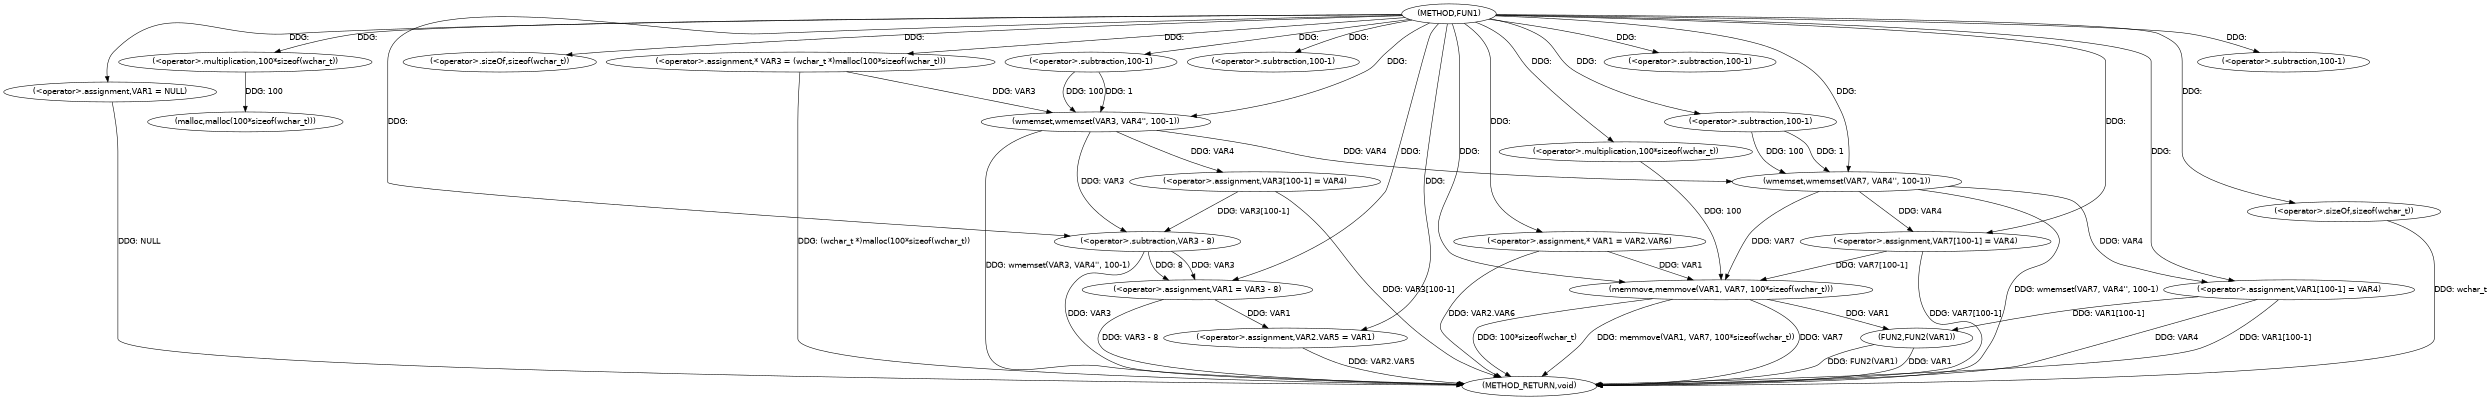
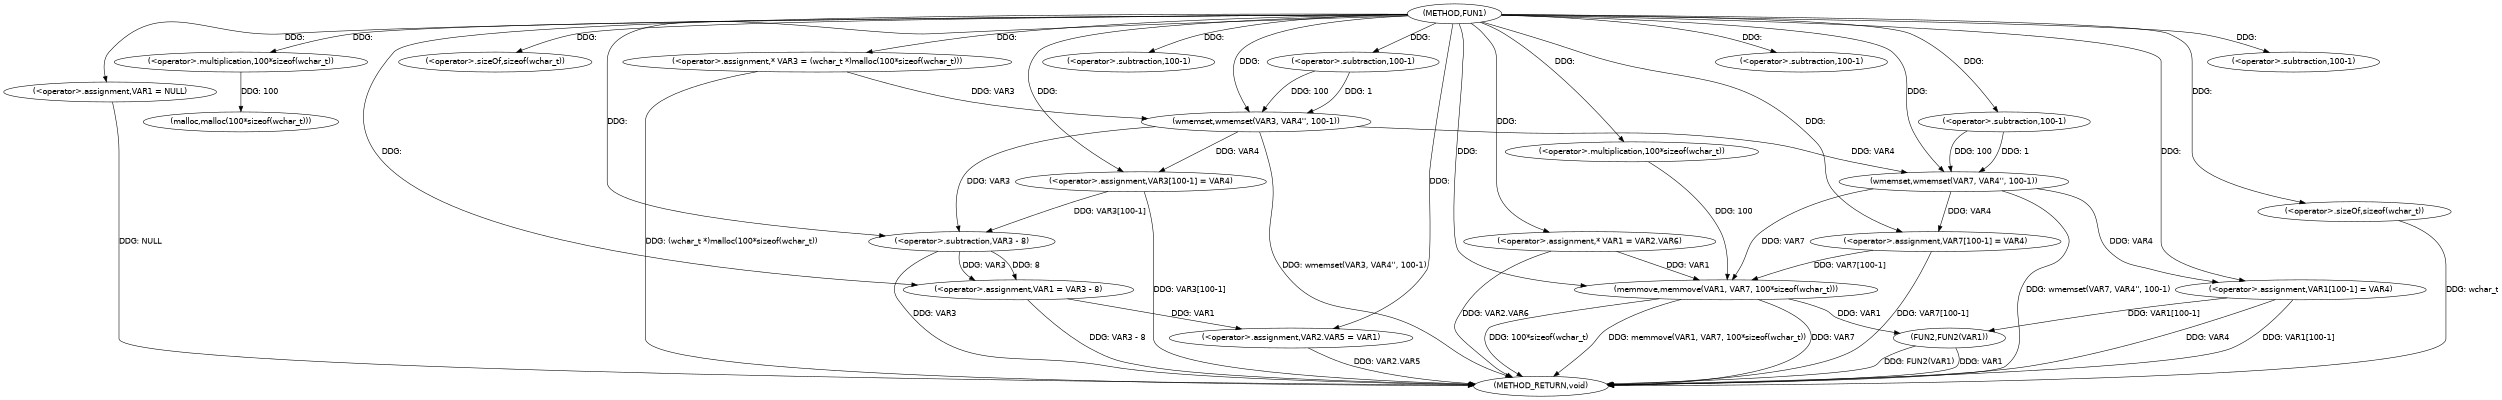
edge "(METHOD,FUN1)" -> "(<operator>.assignment,VAR3[100-1] = VAR4)": added, label "DDG:"
